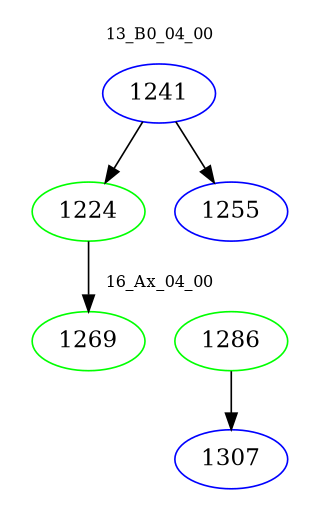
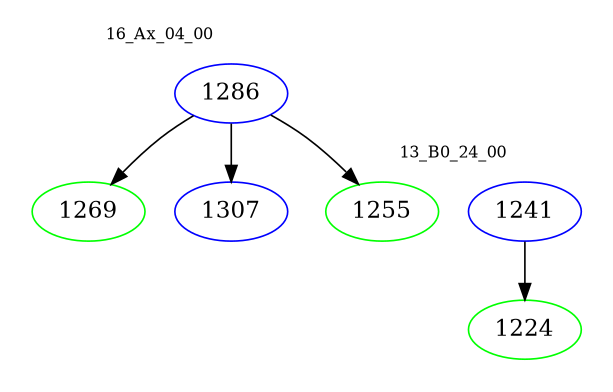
cluster "13_B0_04_00": label "13_B0_04_00" -> "13_B0_24_00"
edge "1241" -> "1255": now "1286" -> "1255"
node "1255": color blue -> green
edge "1224" -> "1269": now "1286" -> "1269"
node "1286": color green -> blue
